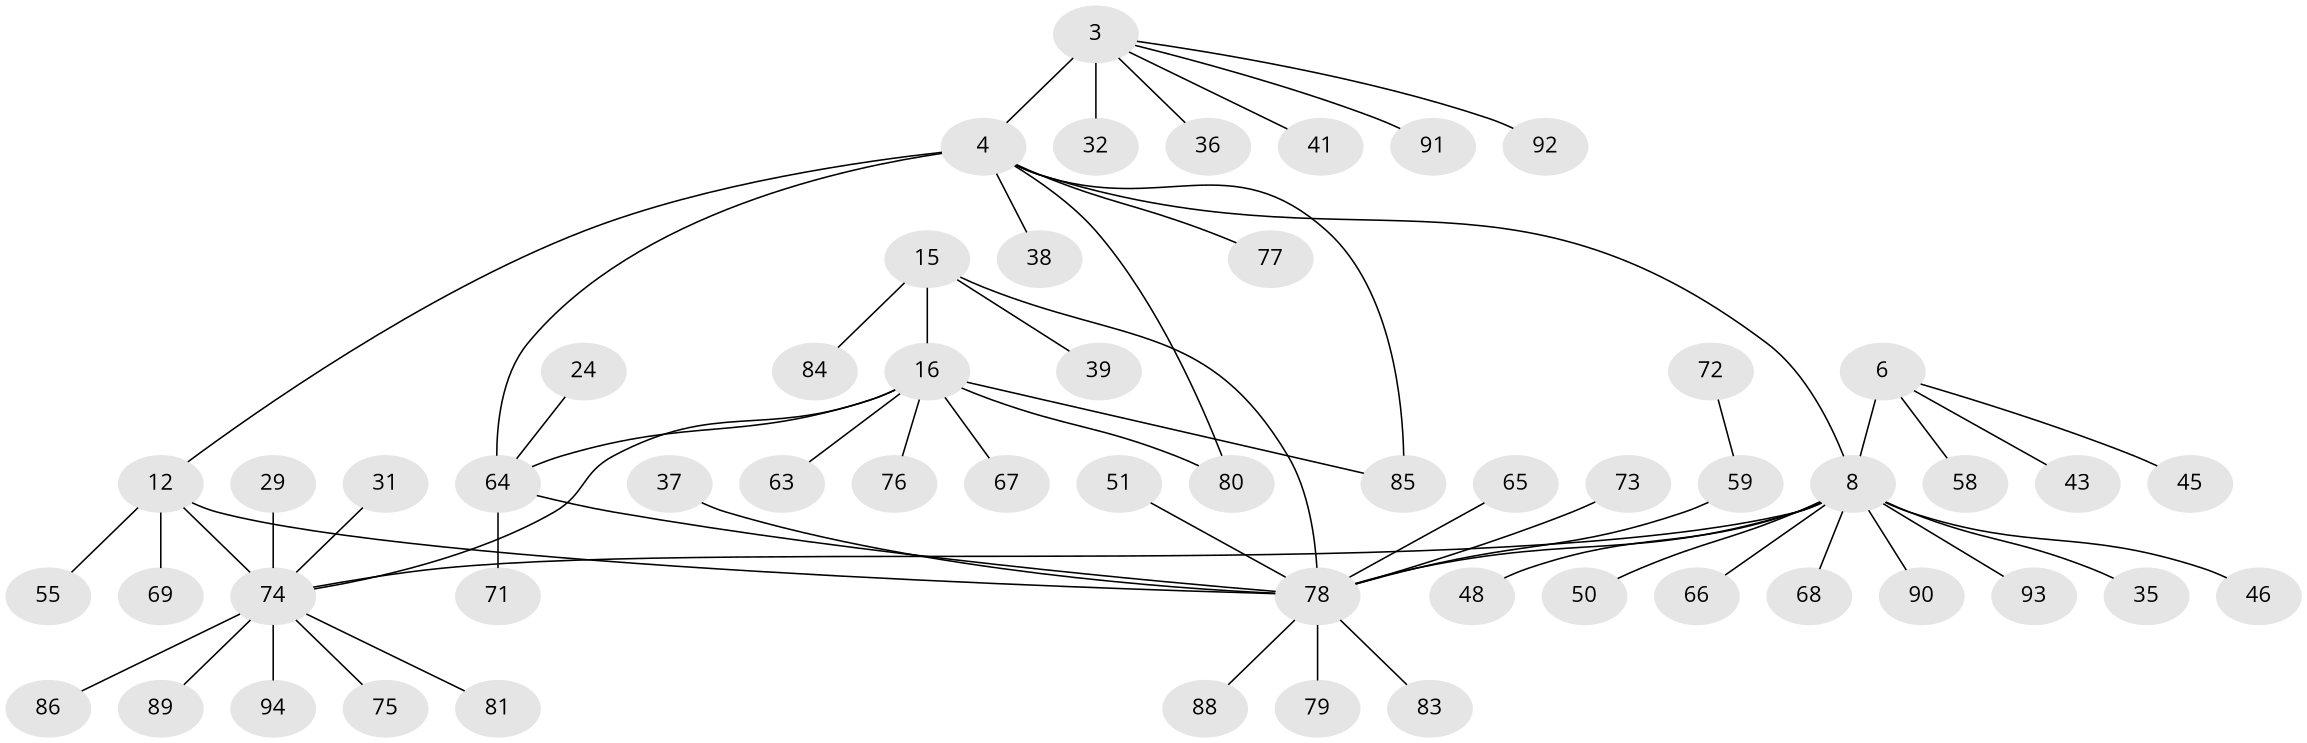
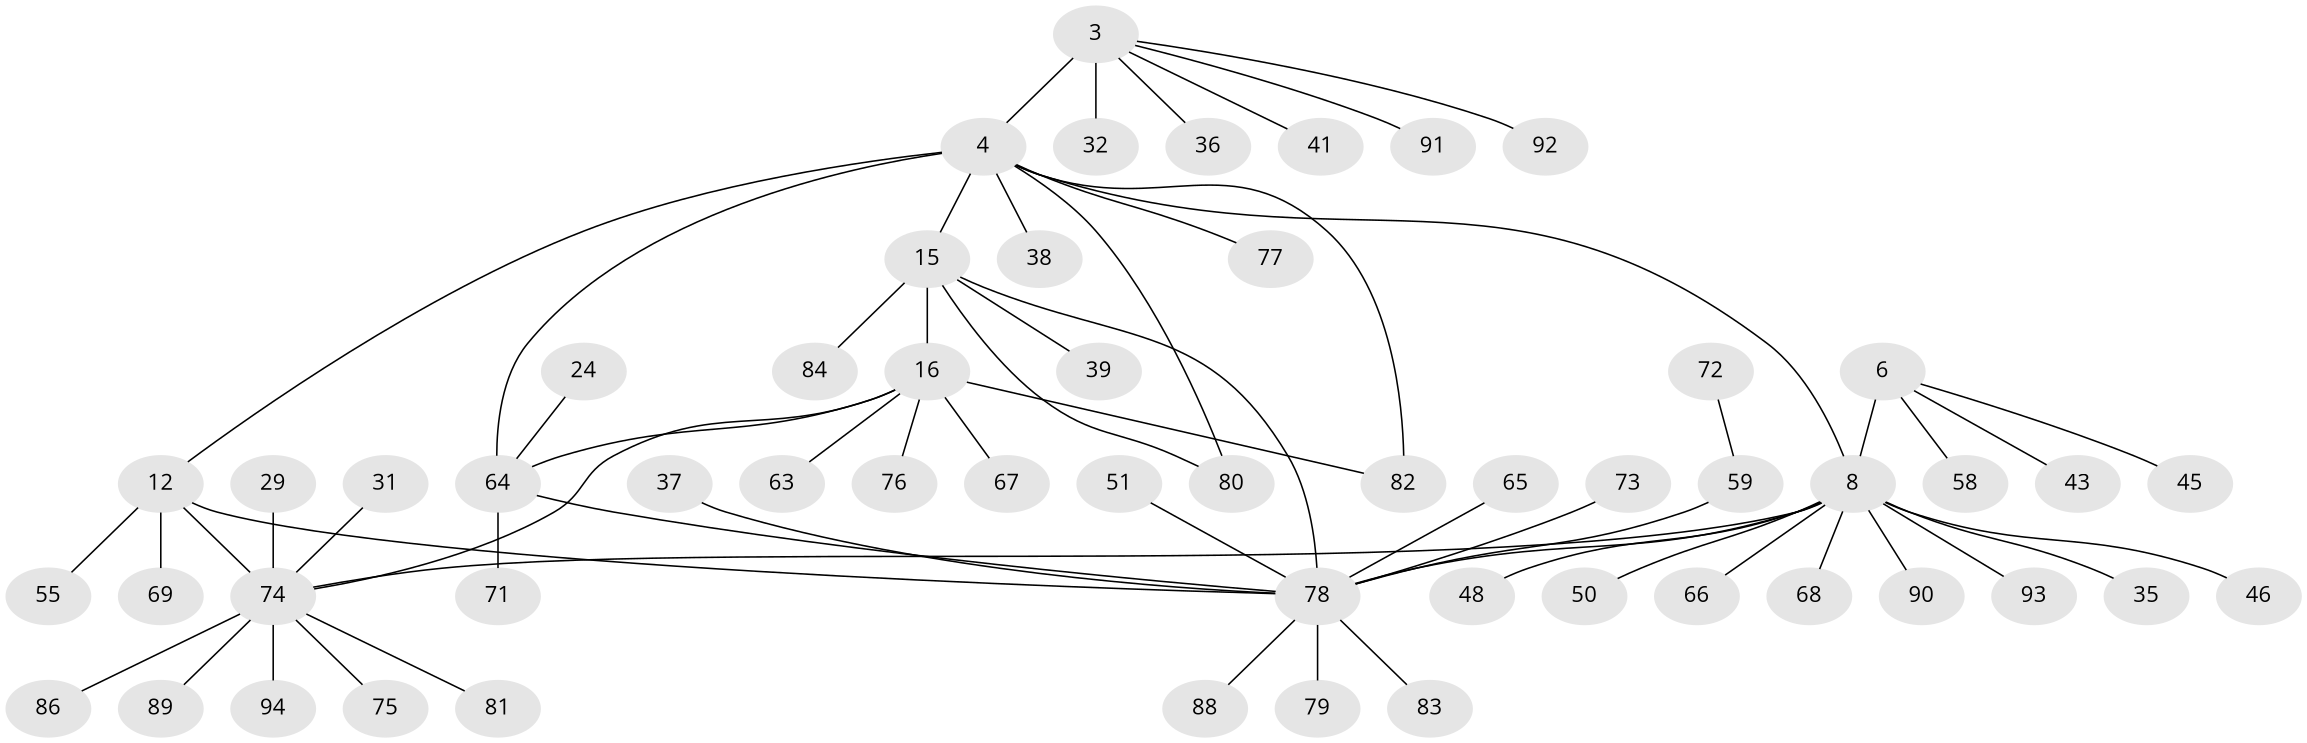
edge "4" -- "15": added
edge "16" -- "80": now "15" -- "80"
node "85": label "85" -> "82"
